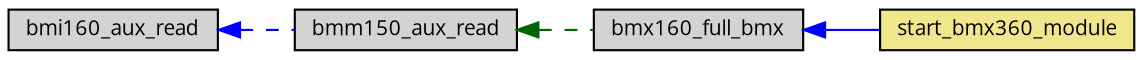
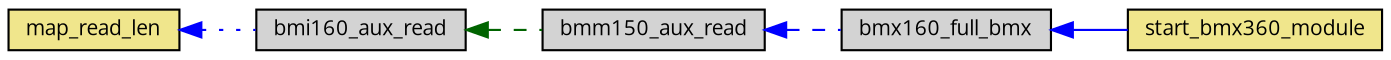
node "map_read_len": added
edge "bmm150_aux_read" -> "bmi160_aux_read": color blue -> darkgreen
edge "bmx160_full_bmx" -> "bmm150_aux_read": color darkgreen -> blue
